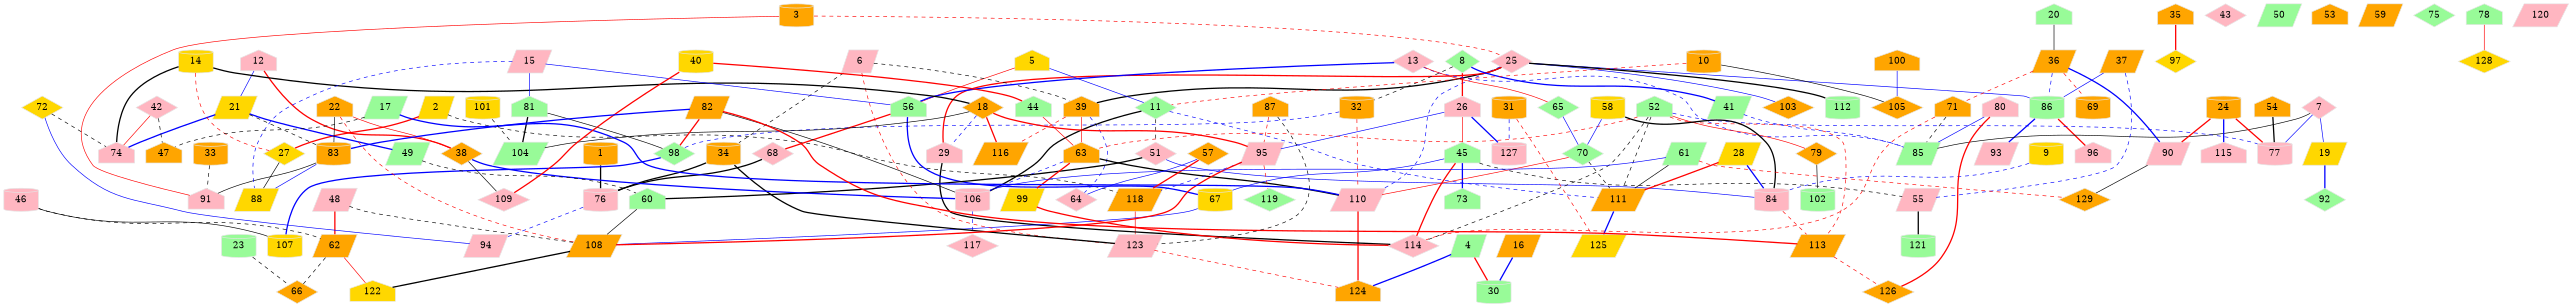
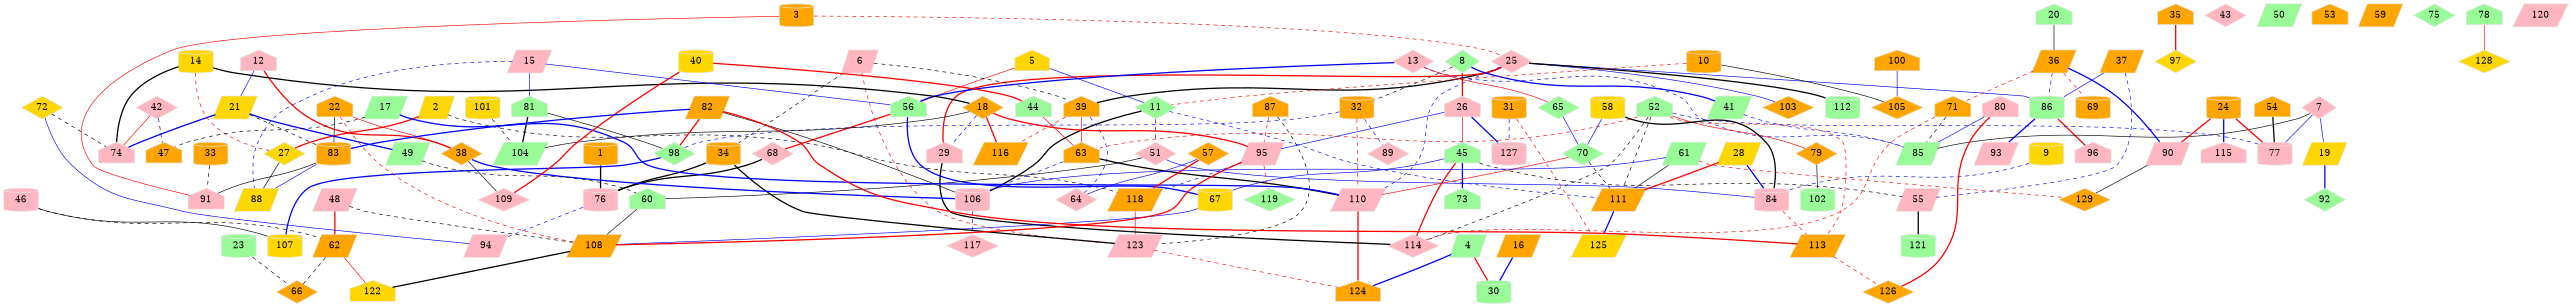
node "89": added
edge "51" -- "60": style bold -> solid
node "99": removed
